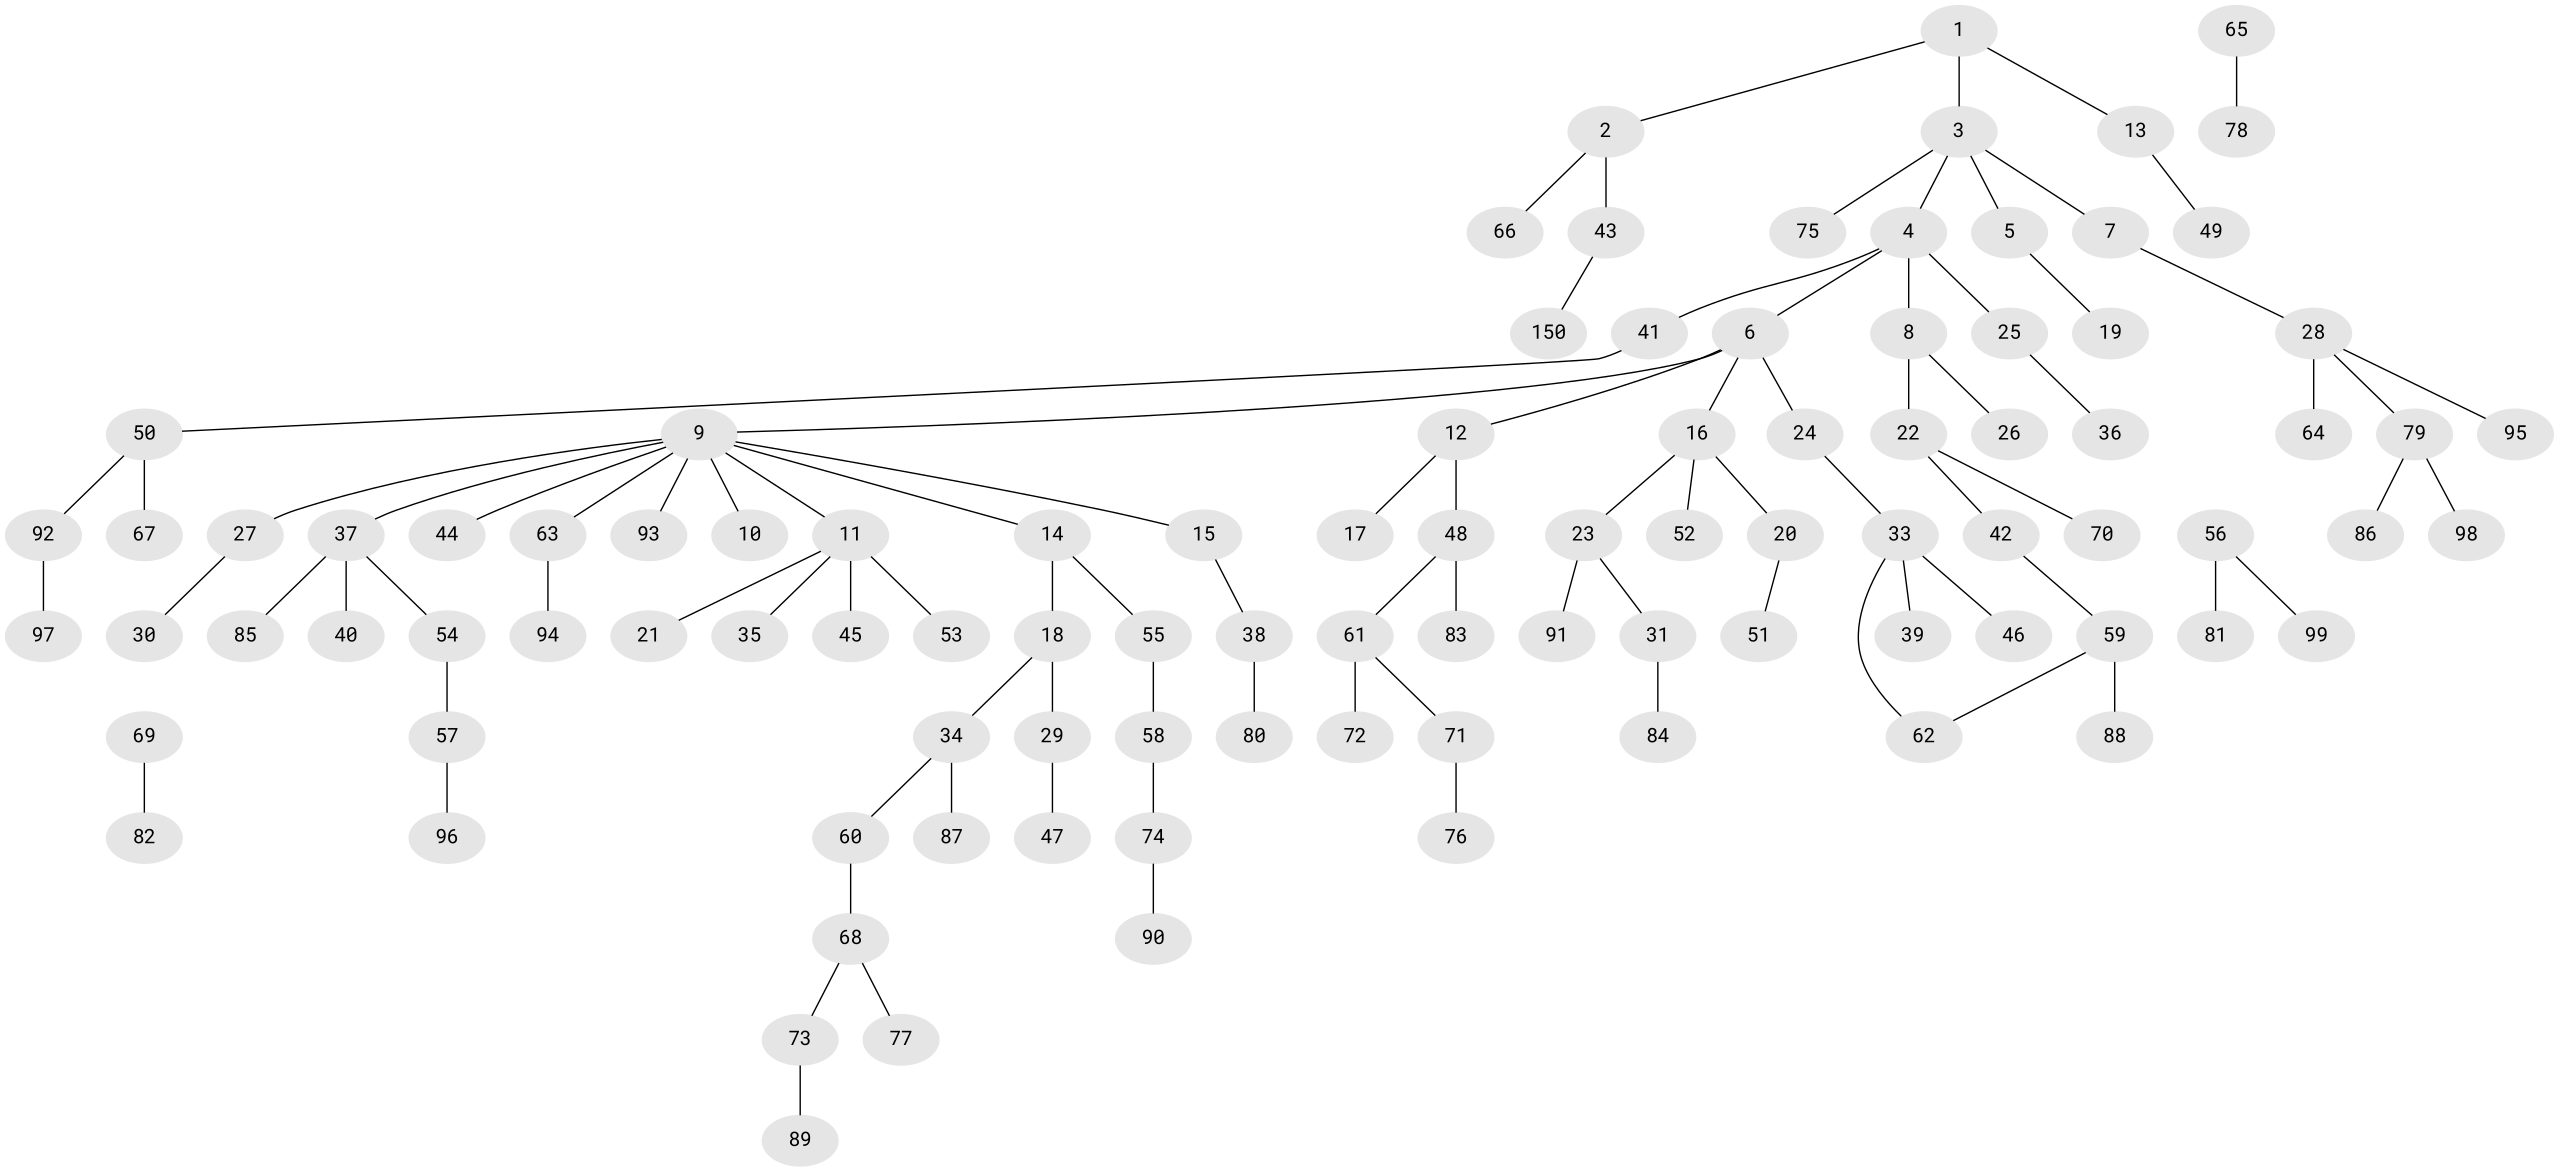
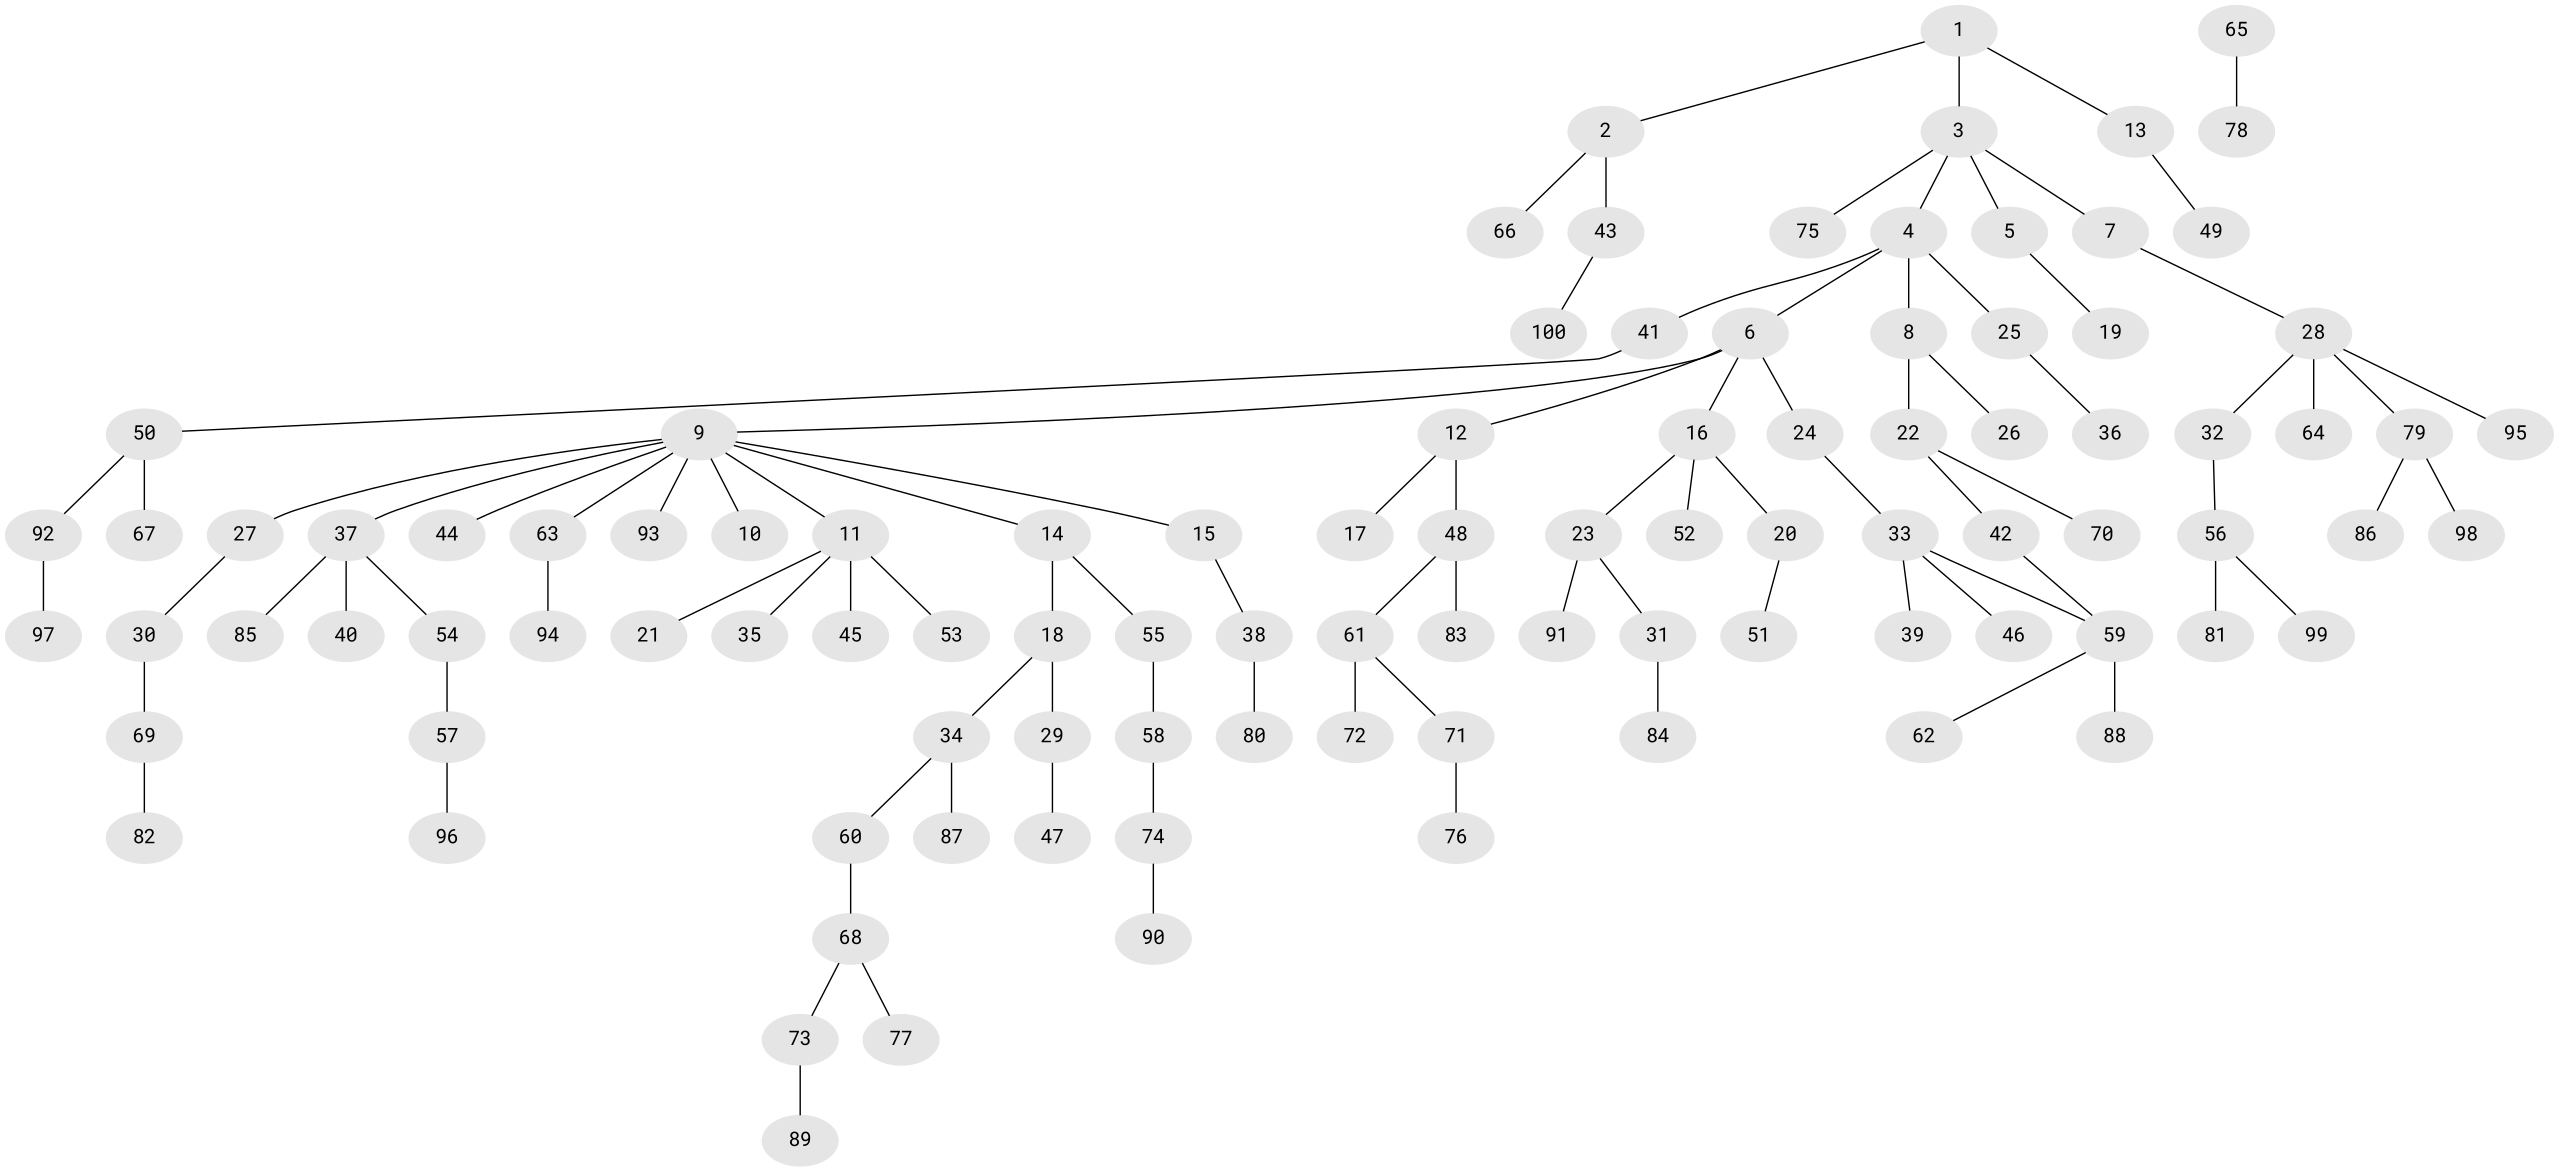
node "150": label "150" -> "100"
node "32": added
edge "33" -- "62": now "33" -- "59"
edge "30" -- "69": added
